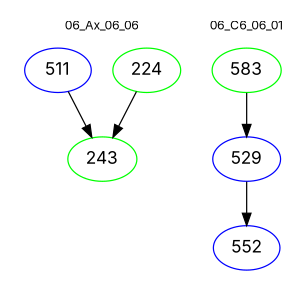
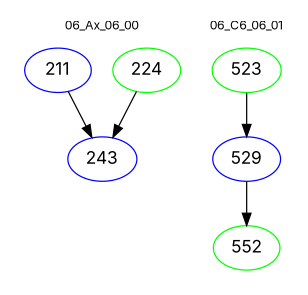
cluster "06_Ax_06_06": label "06_Ax_06_06" -> "06_Ax_06_00"
node "511": label "511" -> "211"
node "583": label "583" -> "523"
node "243": color green -> blue
node "552": color blue -> green
